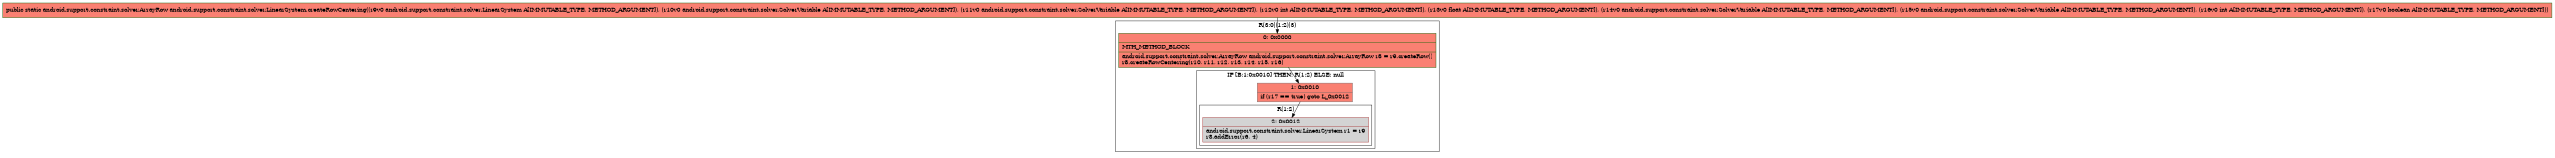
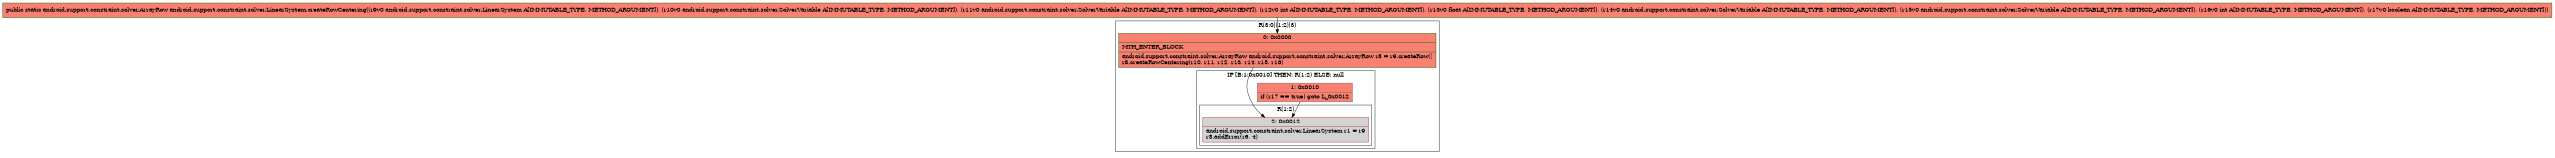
node "0: 0x0000": text "MTH_METHOD_BLOCK" -> "MTH_ENTER_BLOCK"
edge "0: 0x0000" -> "1: 0x0010": now "0: 0x0000" -> "2: 0x0012"
